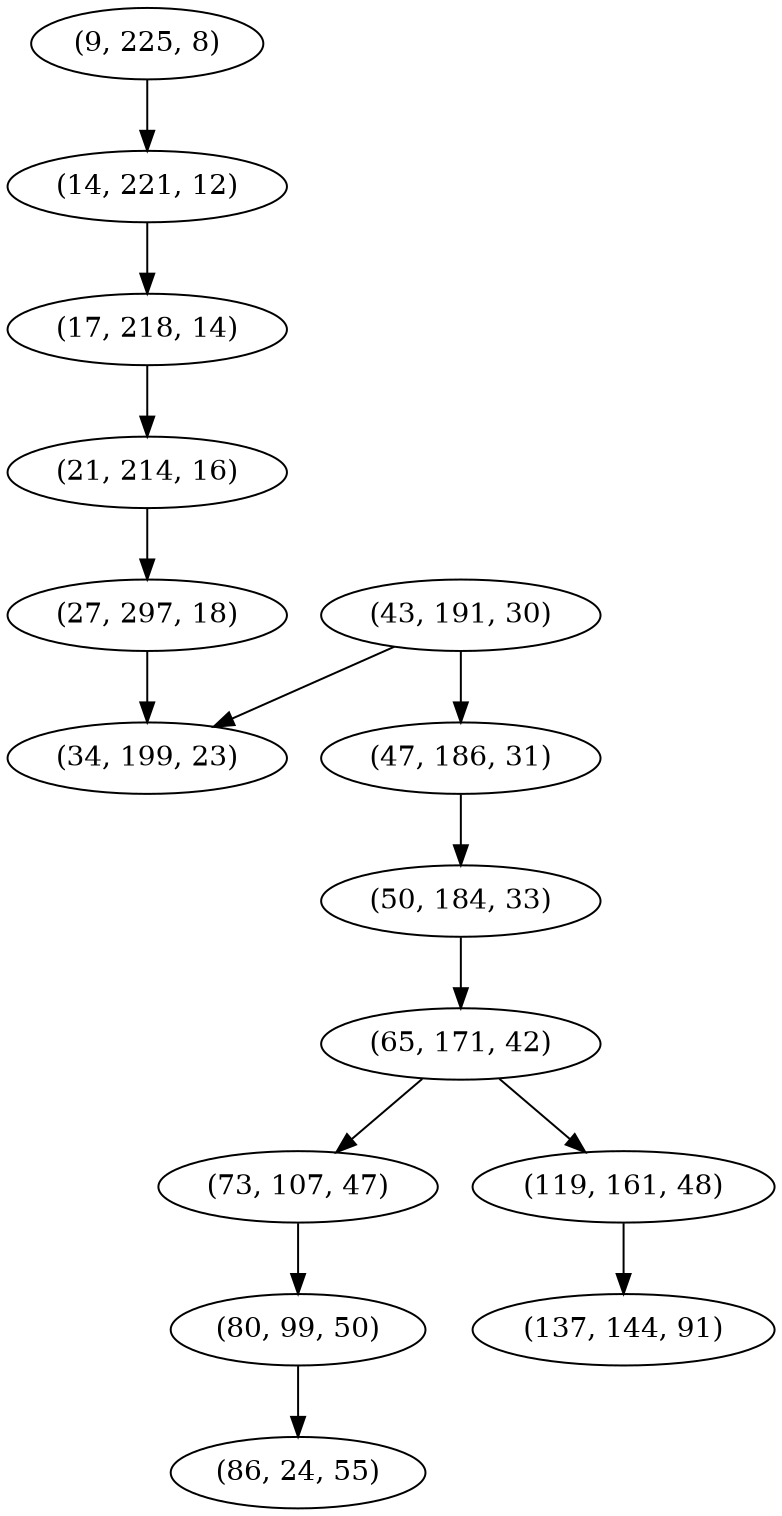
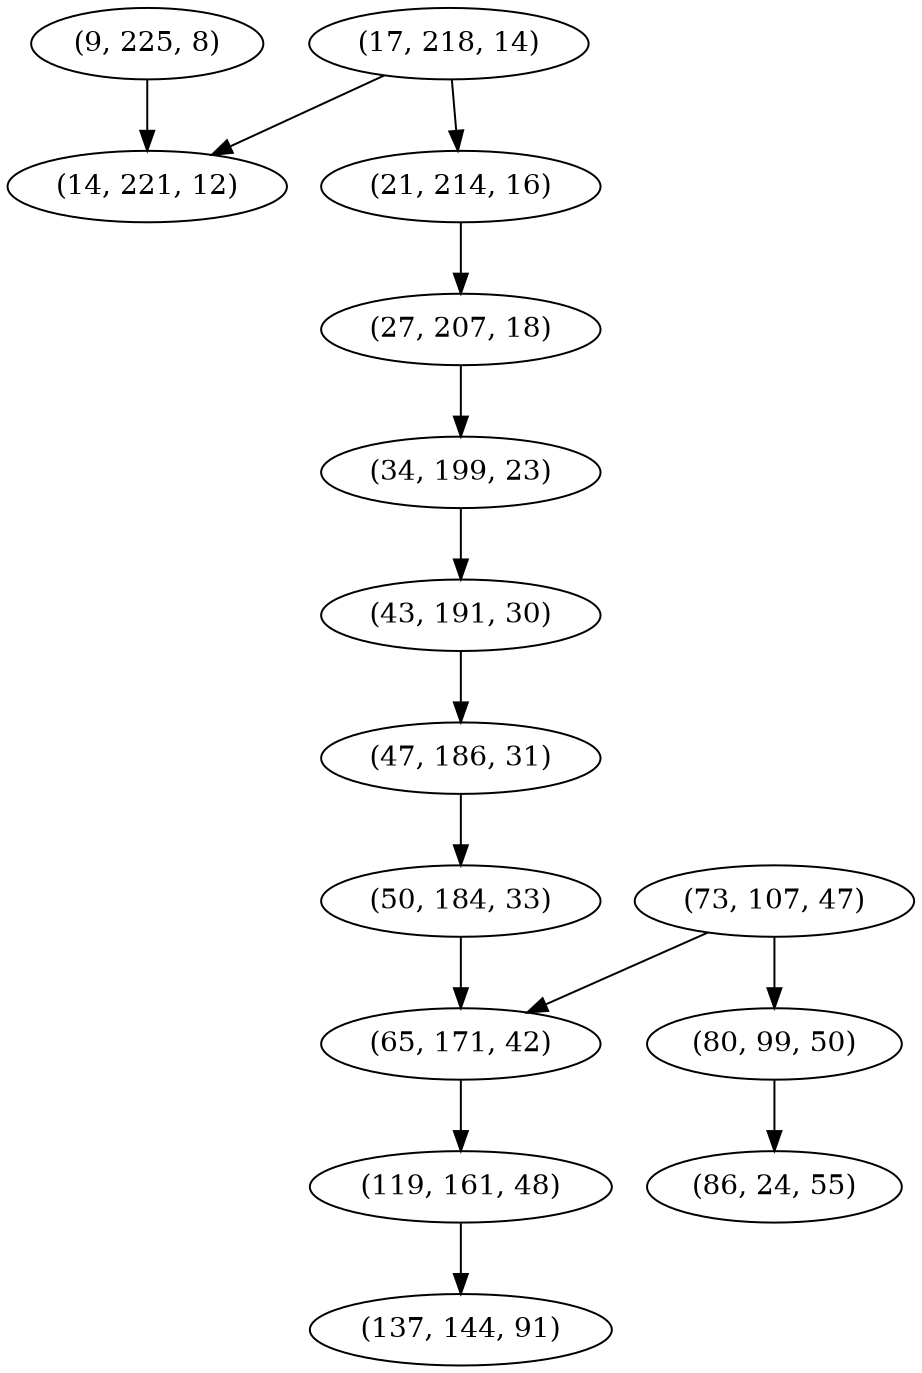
edge "(14, 221, 12)" -> "(17, 218, 14)": reversed
node "(27, 297, 18)": label "(27, 297, 18)" -> "(27, 207, 18)"
edge "(43, 191, 30)" -> "(34, 199, 23)": reversed
edge "(65, 171, 42)" -> "(73, 107, 47)": reversed
